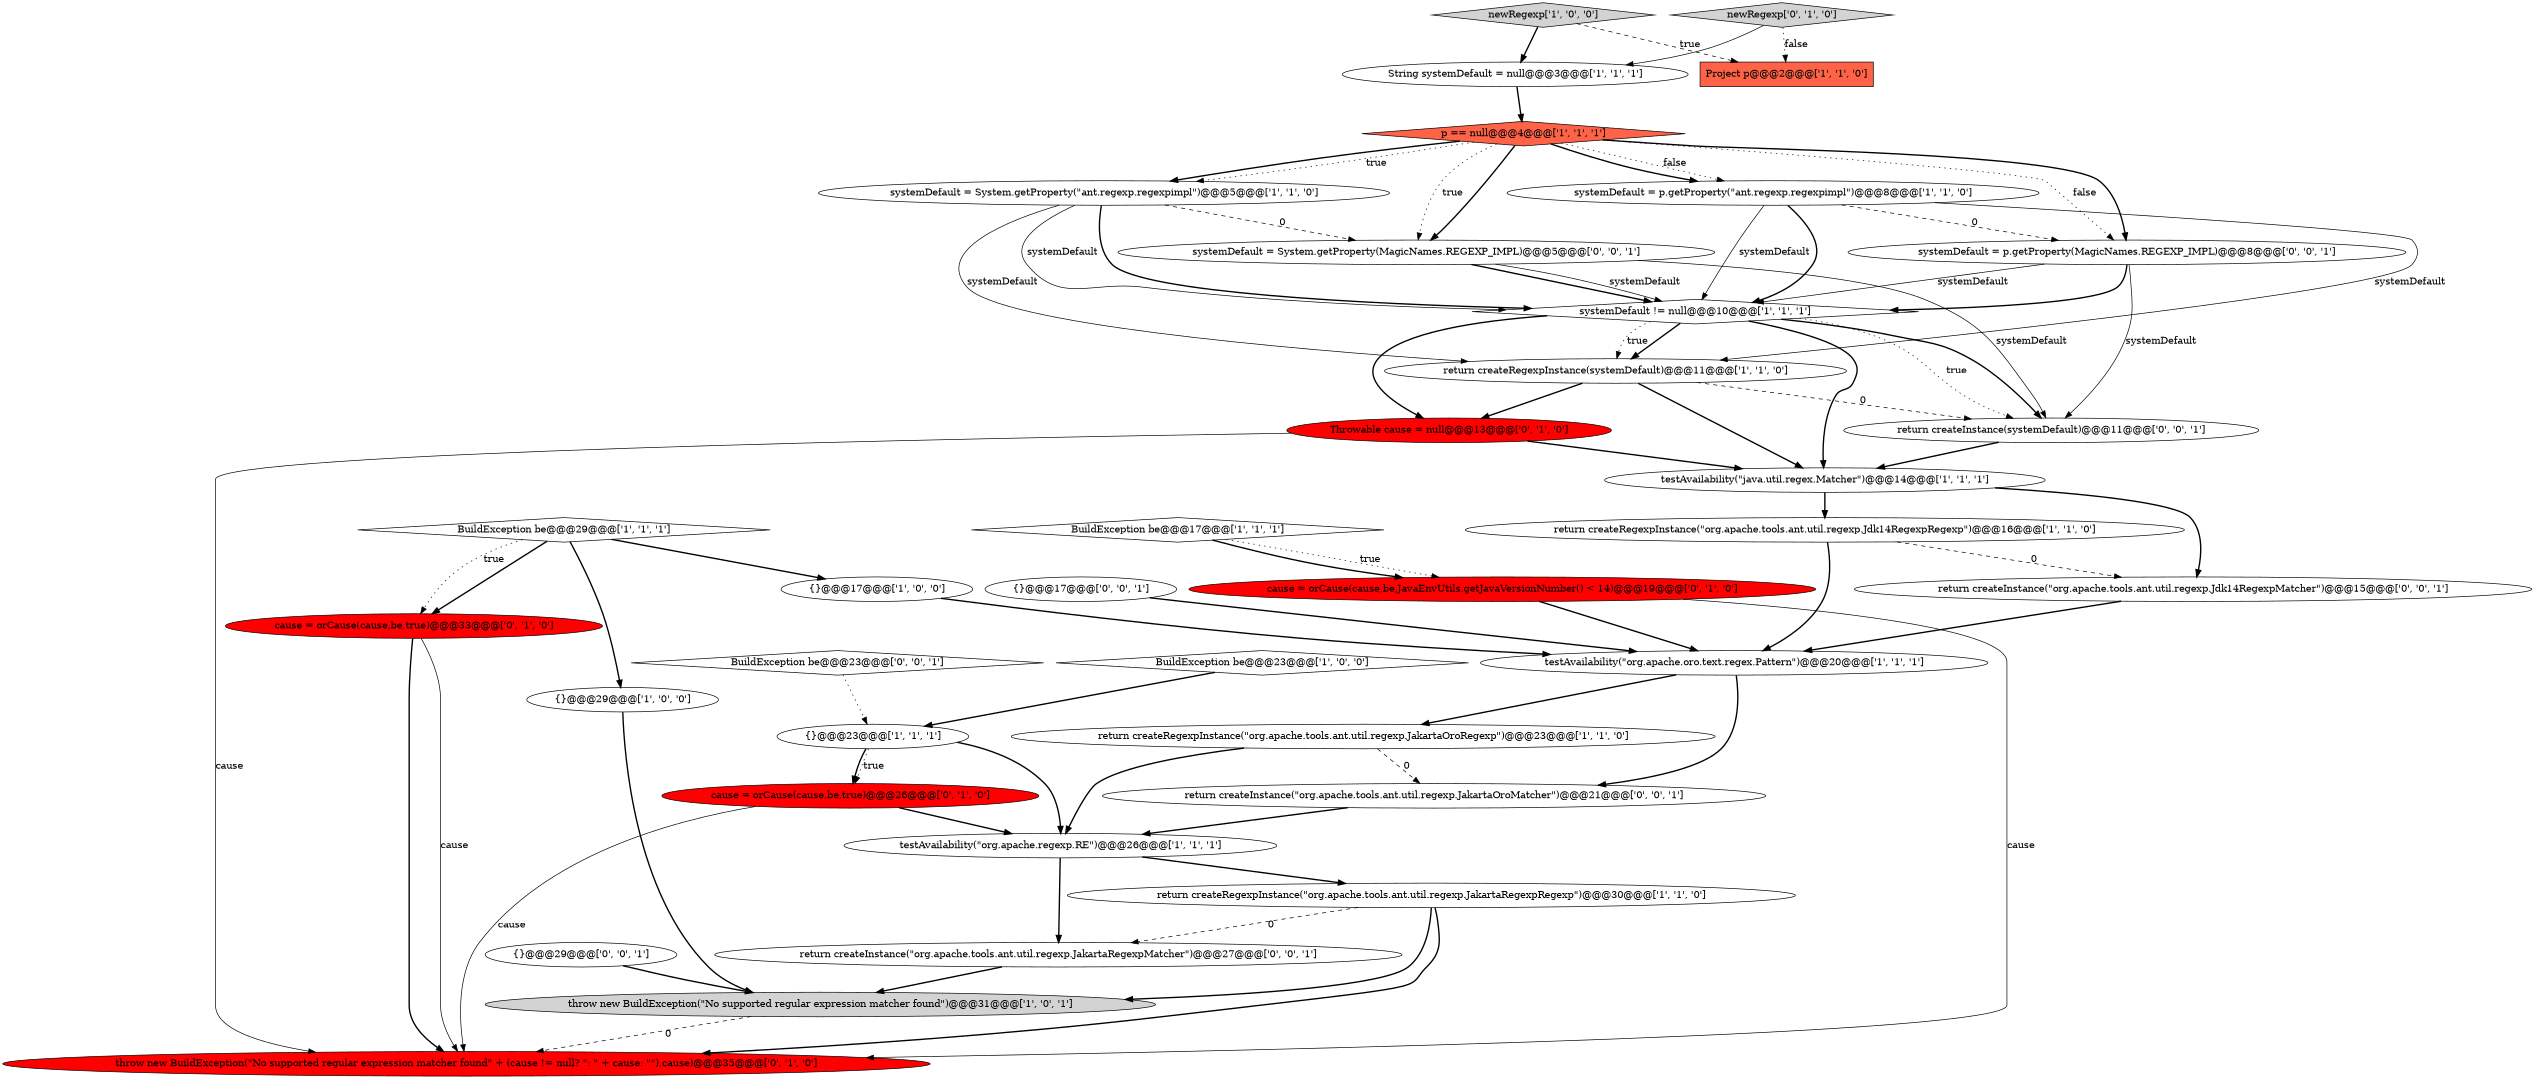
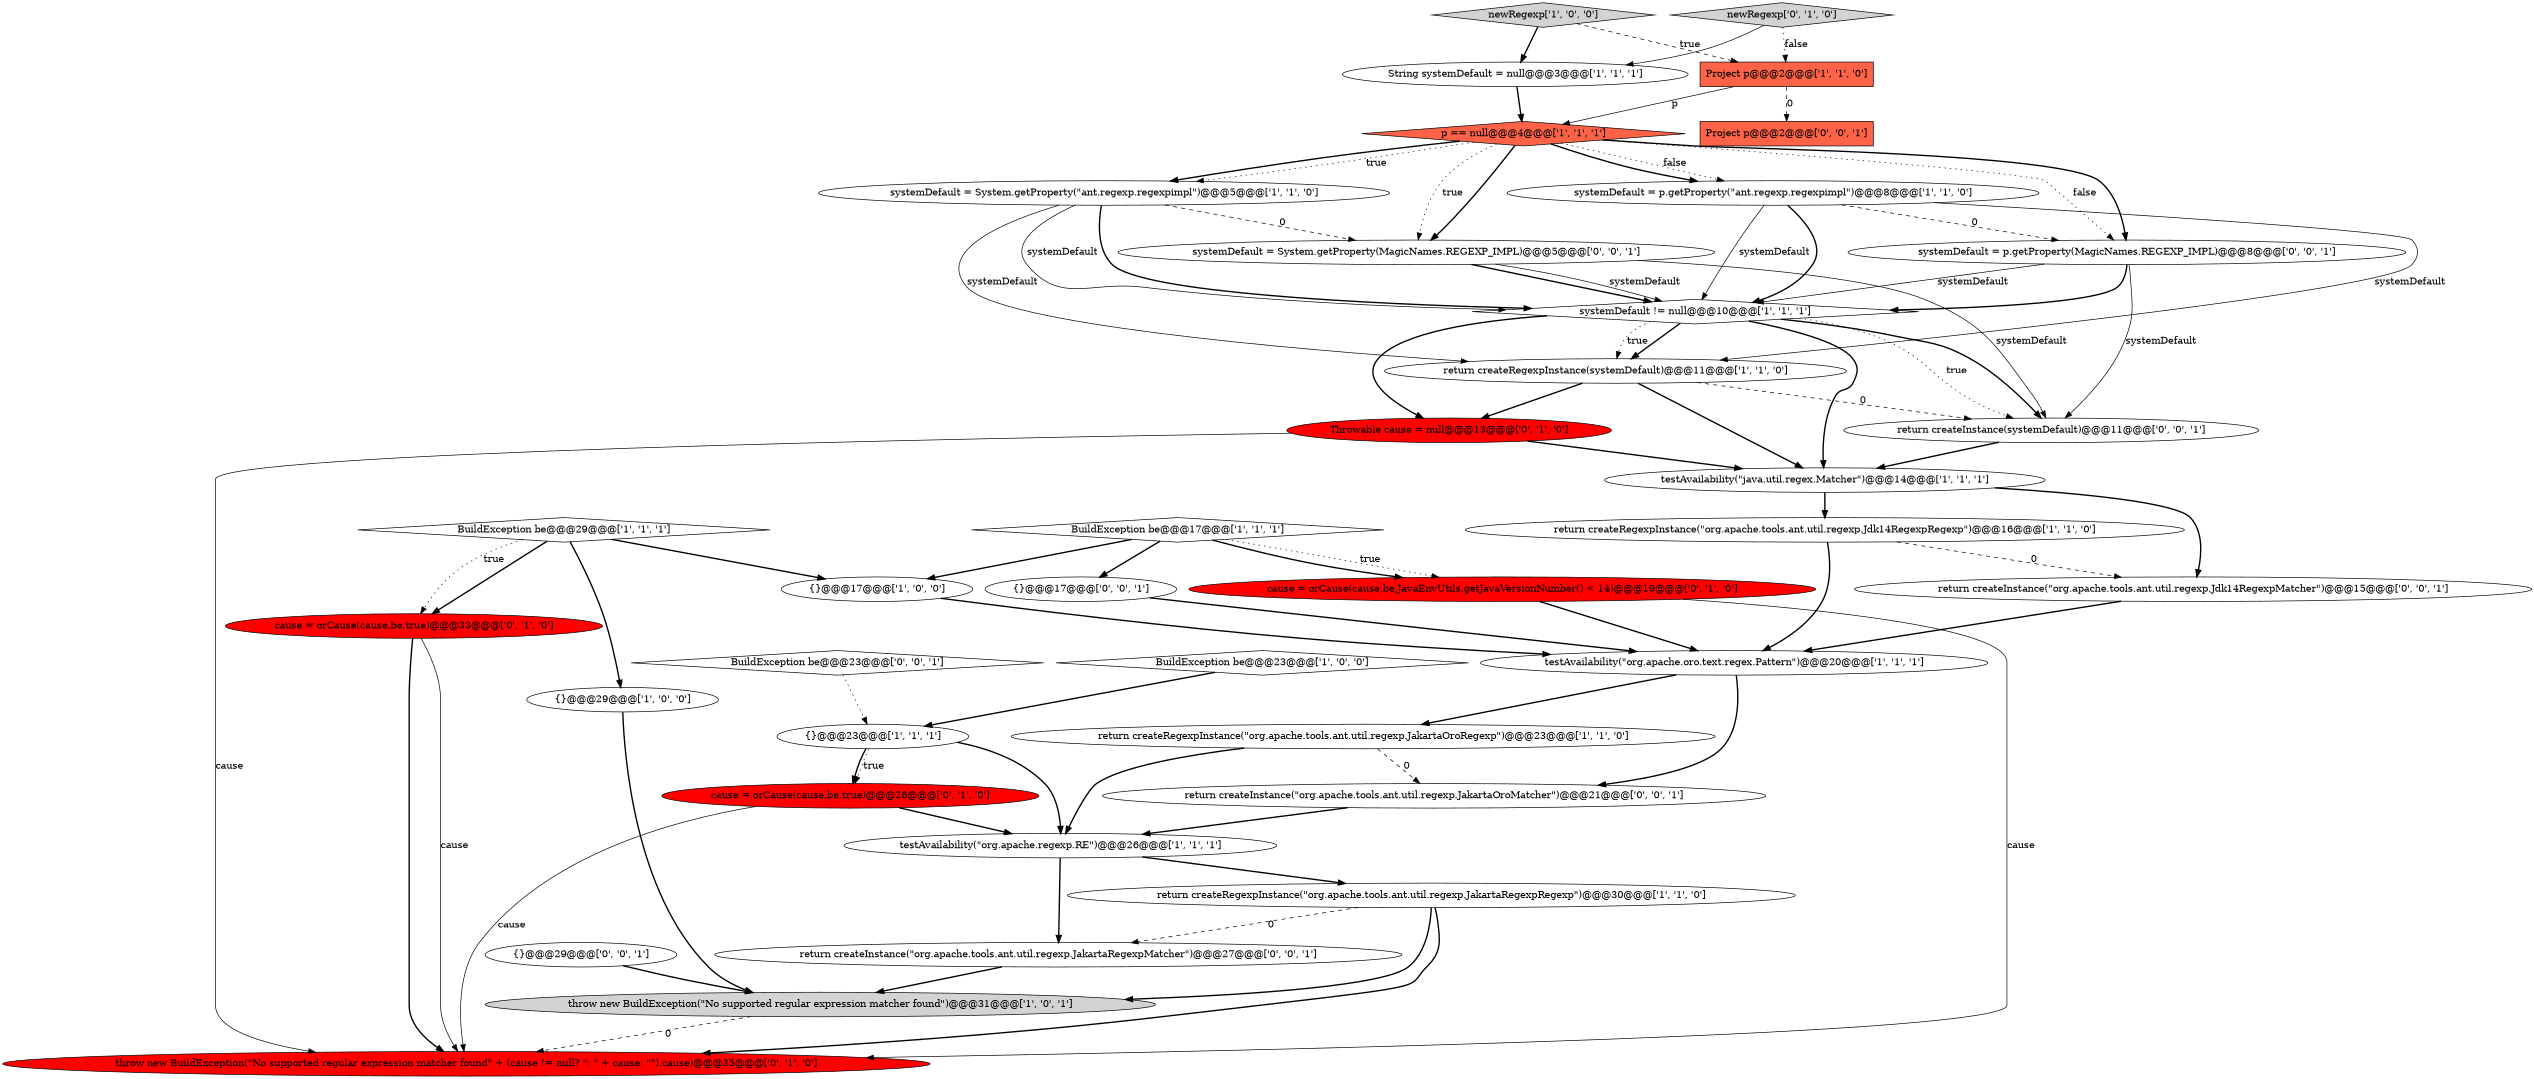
edge "Project p@@@2@@@['1', '1', '0']" -> "p == null@@@4@@@['1', '1', '1']": added, label "p"
node "Project p@@@2@@@['0', '0', '1']": added
edge "BuildException be@@@17@@@['1', '1', '1']" -> "{}@@@17@@@['0', '0', '1']": added
edge "BuildException be@@@17@@@['1', '1', '1']" -> "{}@@@17@@@['1', '0', '0']": added
